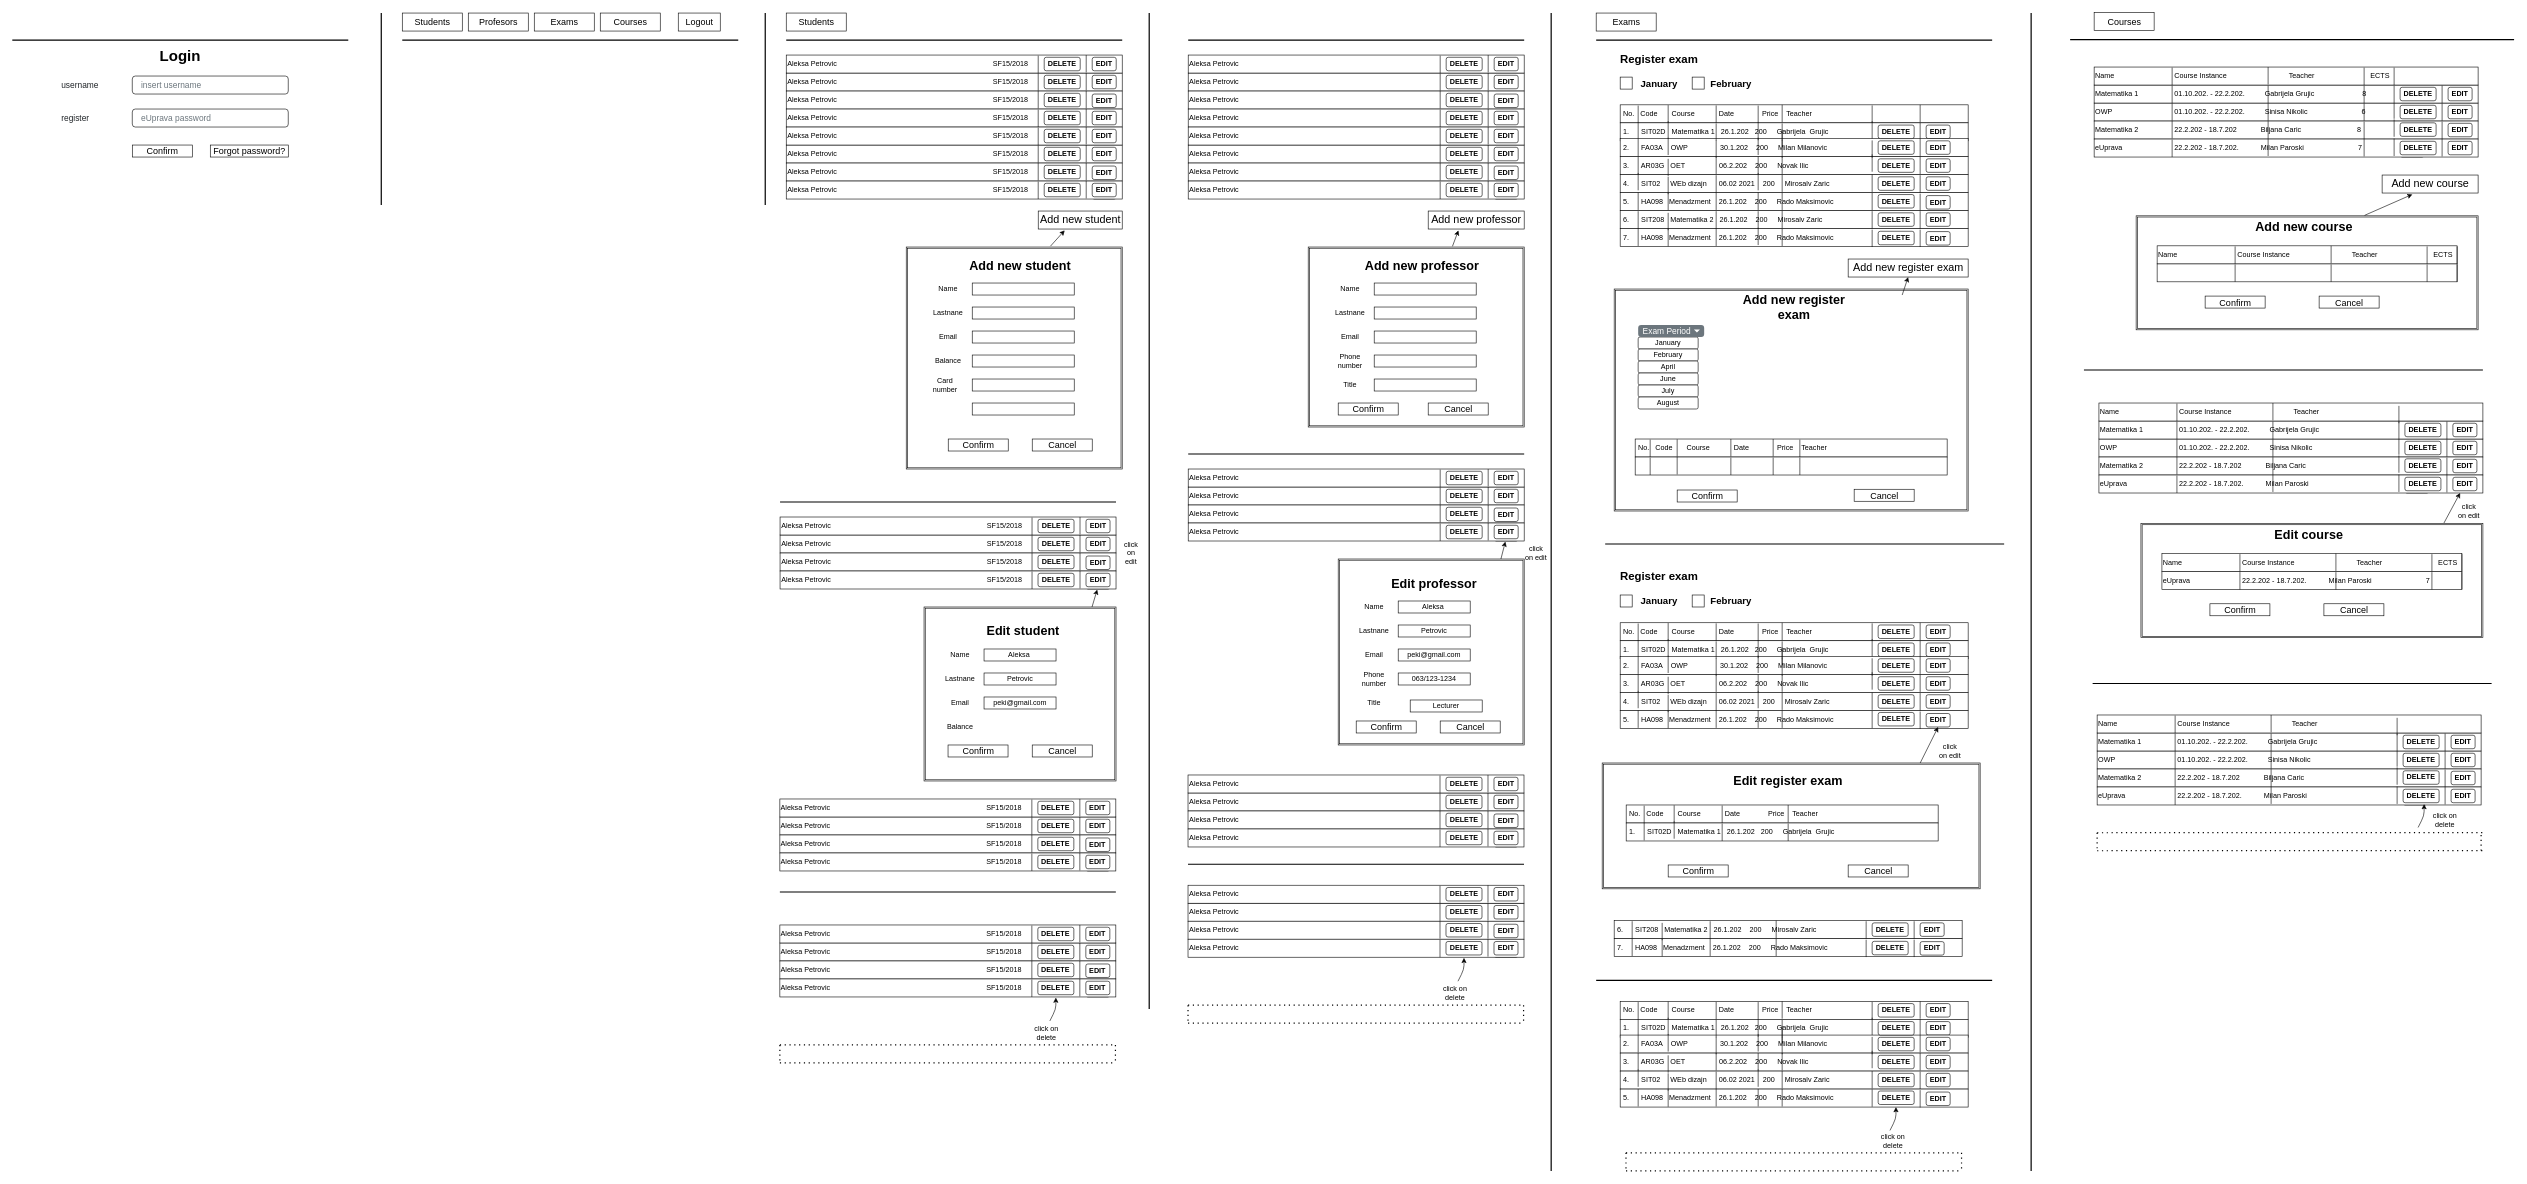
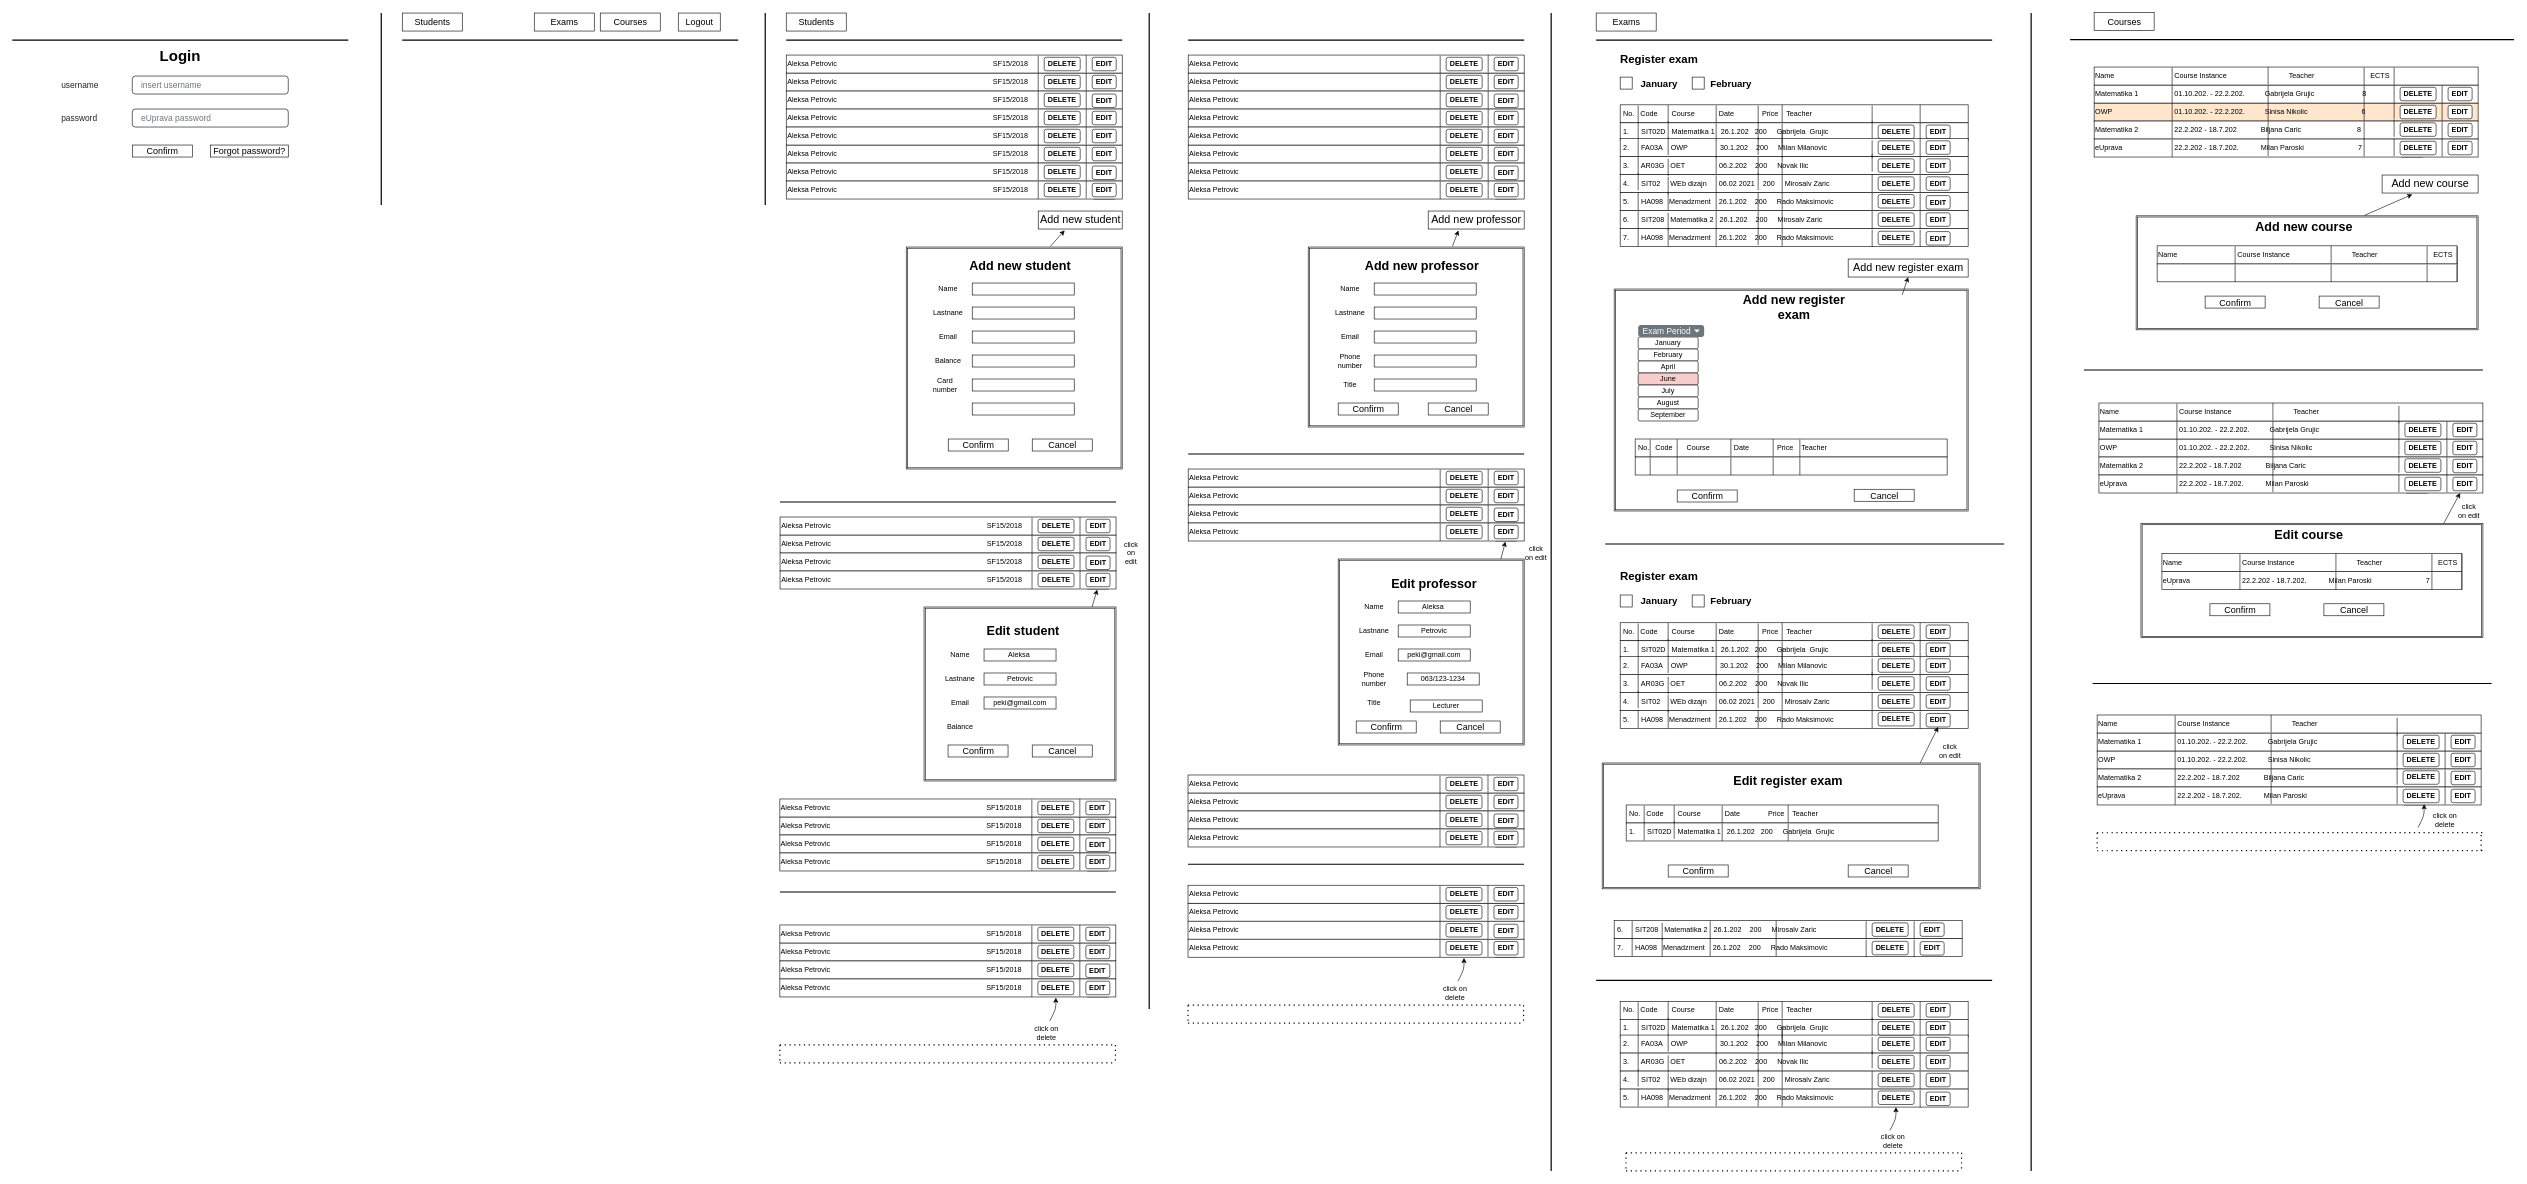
node "Profesors": removed
node "OWP 01.10.202. - 22.2.202. Sinisa Nikolic 6": fillcolor #ffffff -> #ffe6cc
node "register": label "register" -> "password"
node "June": fillcolor #ffffff -> #f8cecc
node "September": added
node "063/123-1234": moved (1434, 679) -> (1443, 679)
